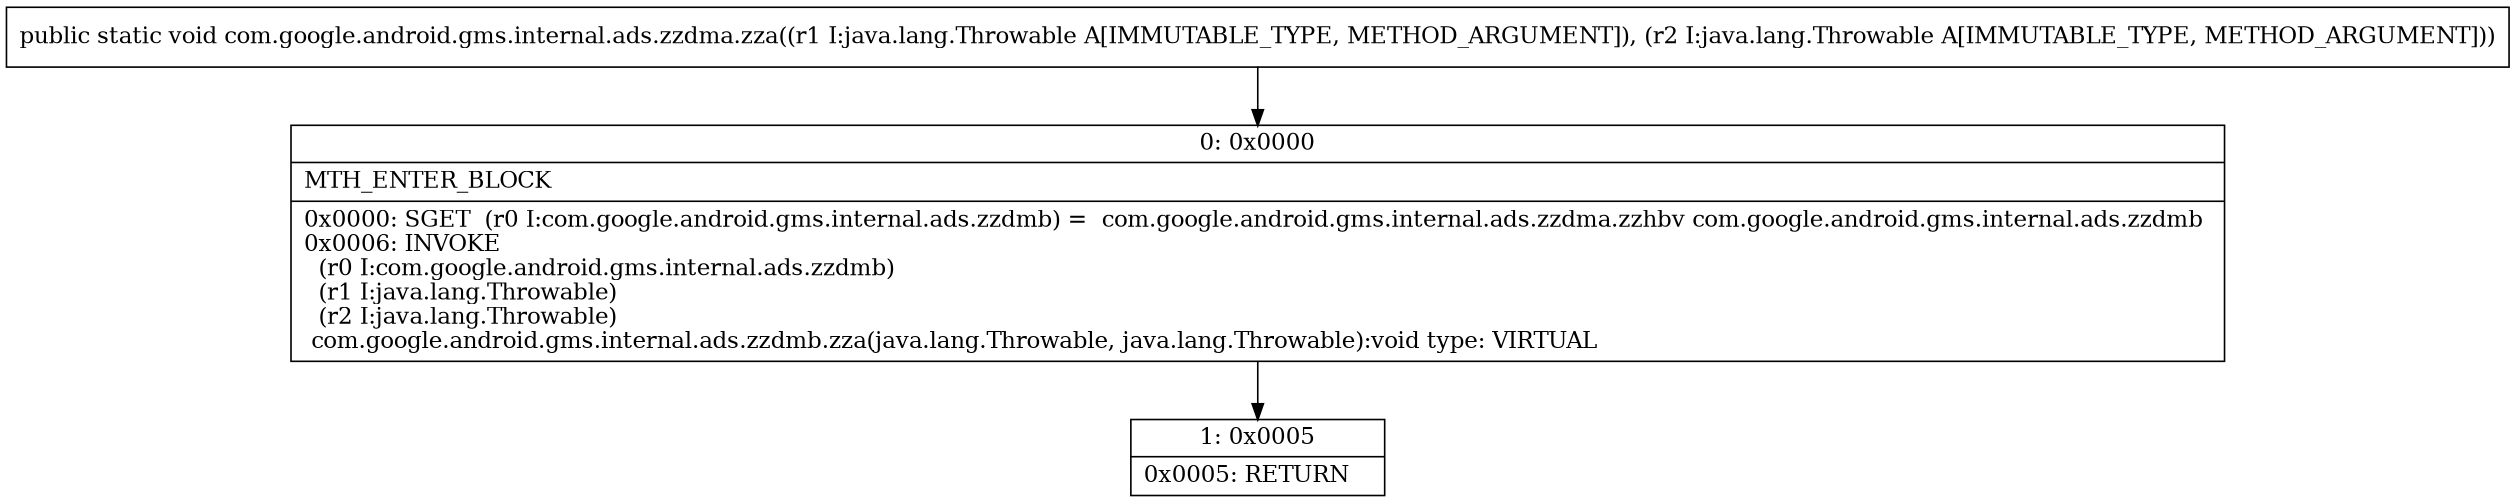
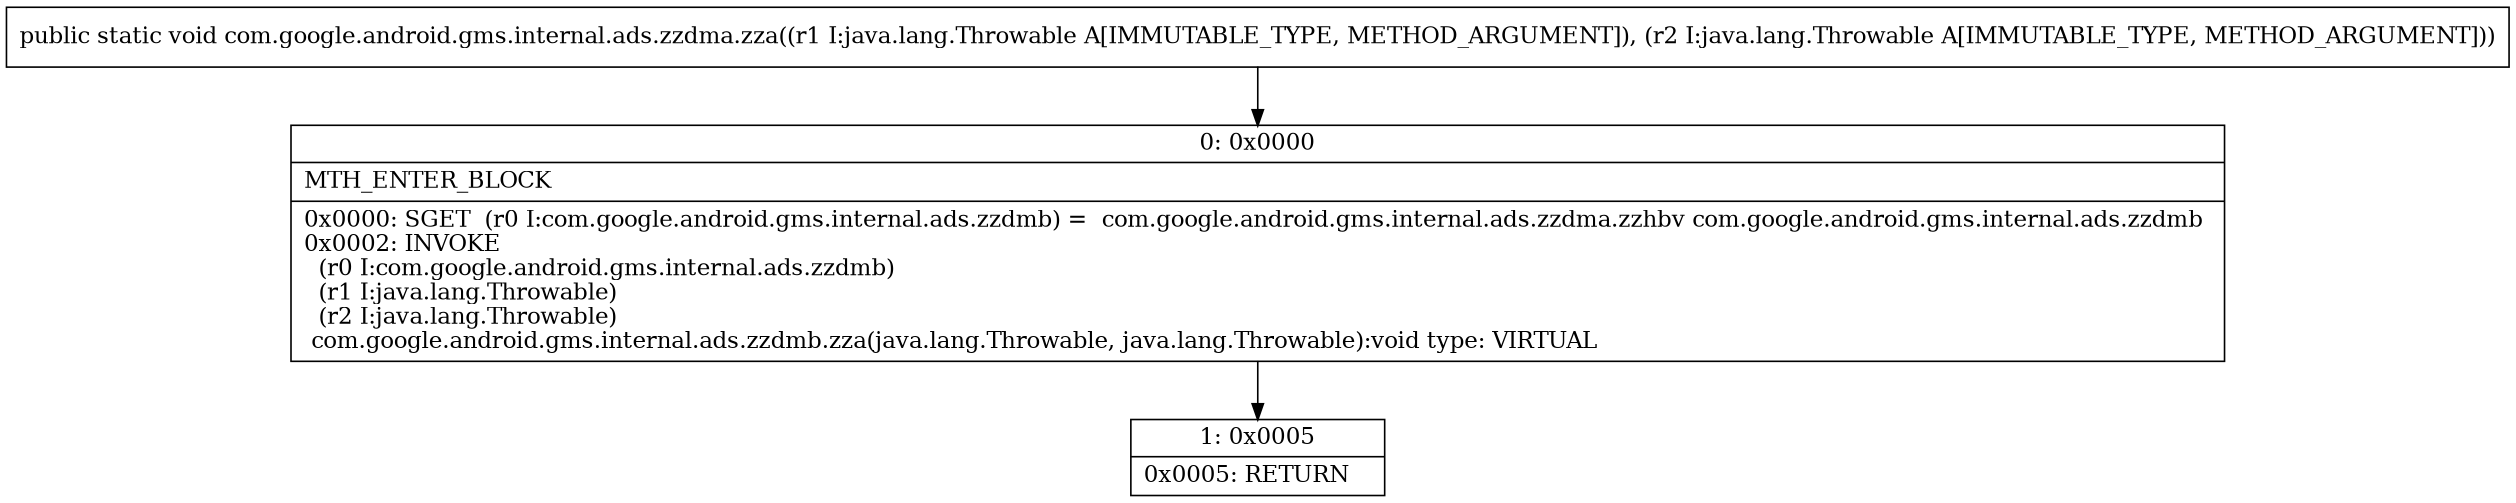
node "0: 0x0000": text "0x0006: INVOKE" -> "0x0002: INVOKE"
